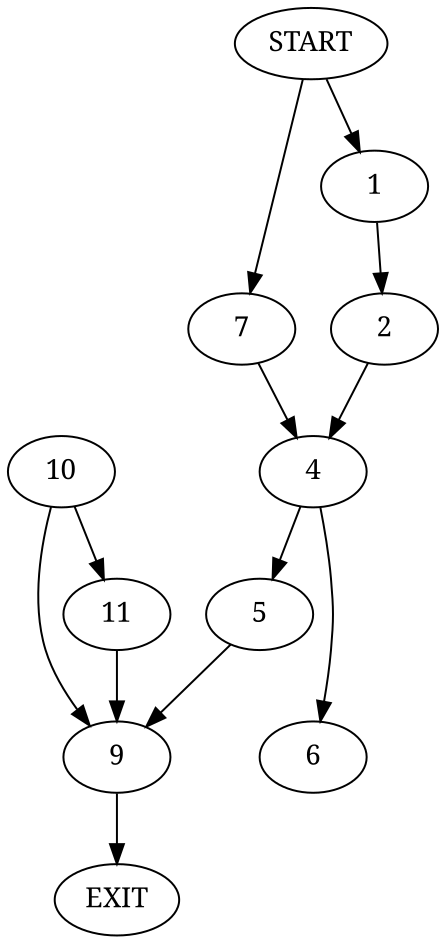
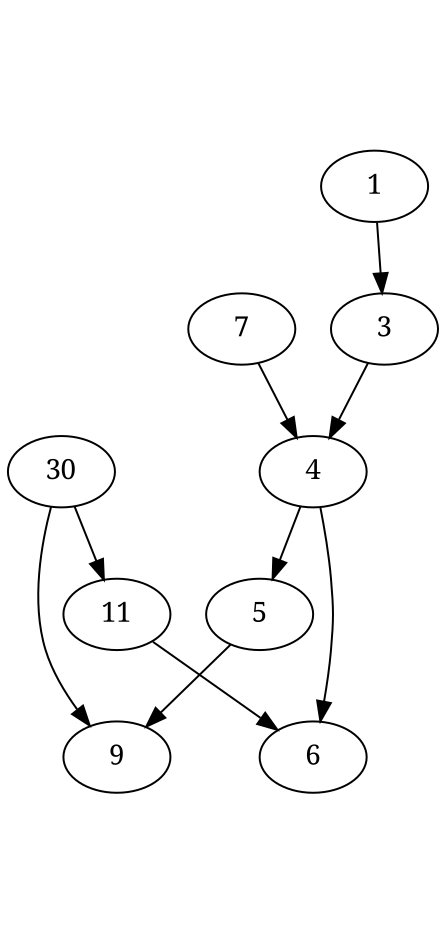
node "START": removed
node "2": label "2" -> "3"
node "10": label "10" -> "30"
edge "11" -> "9": now "11" -> "6"
node "EXIT": removed
